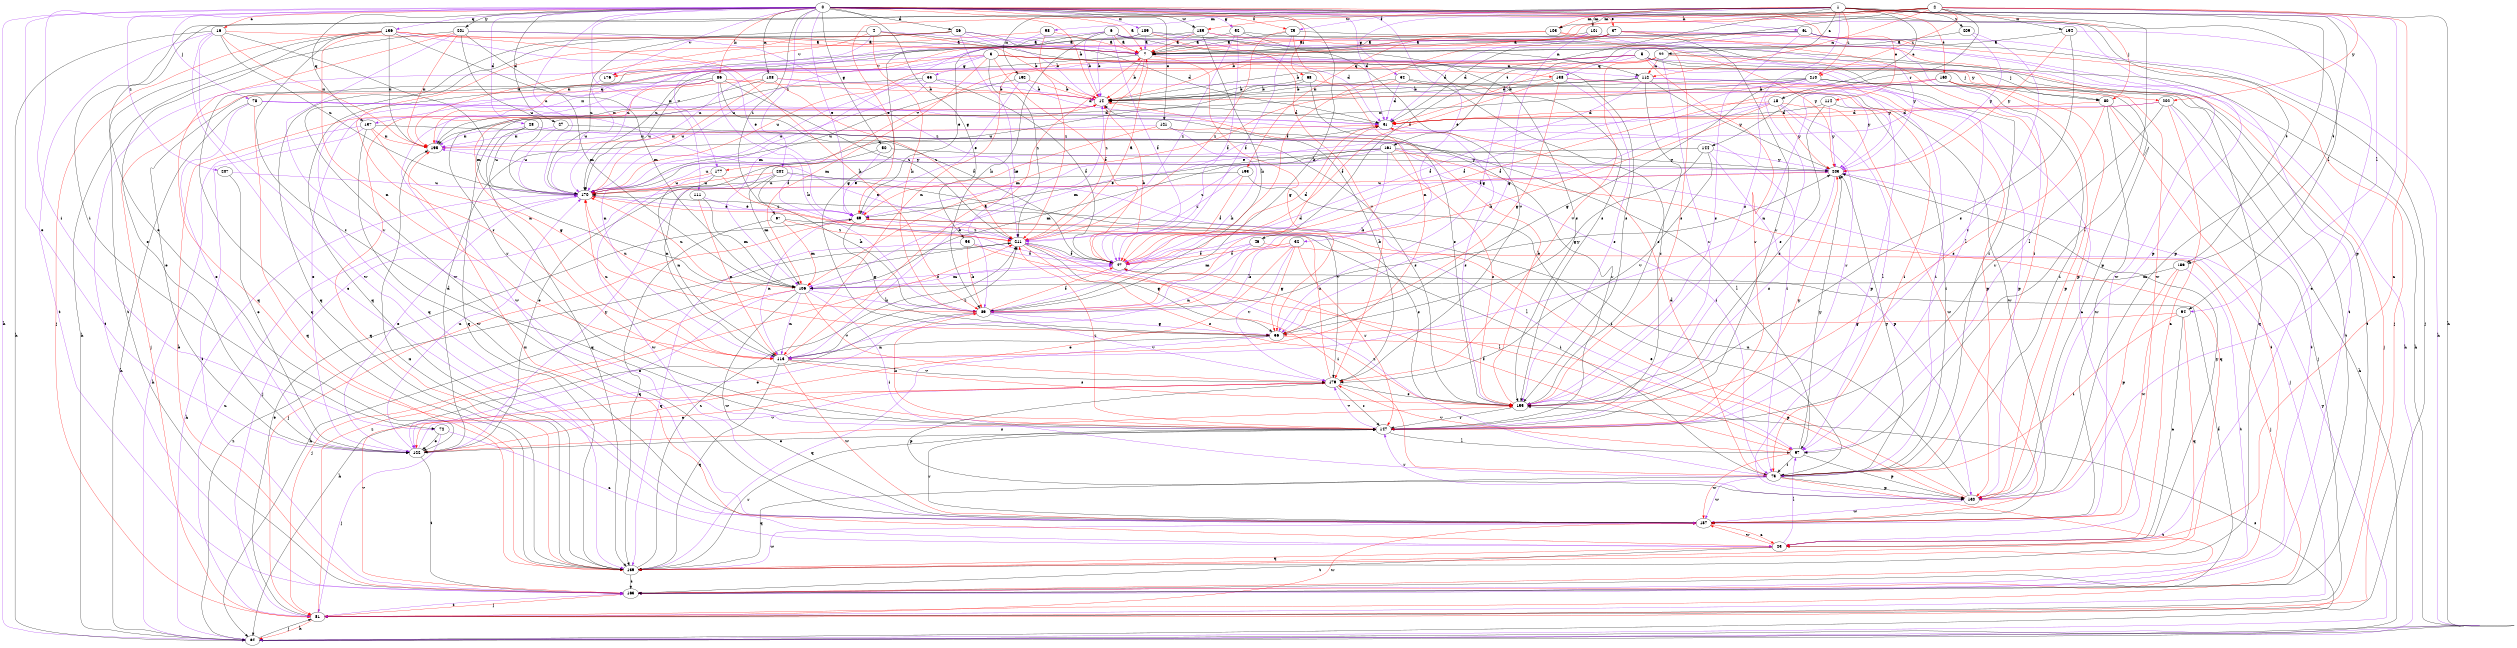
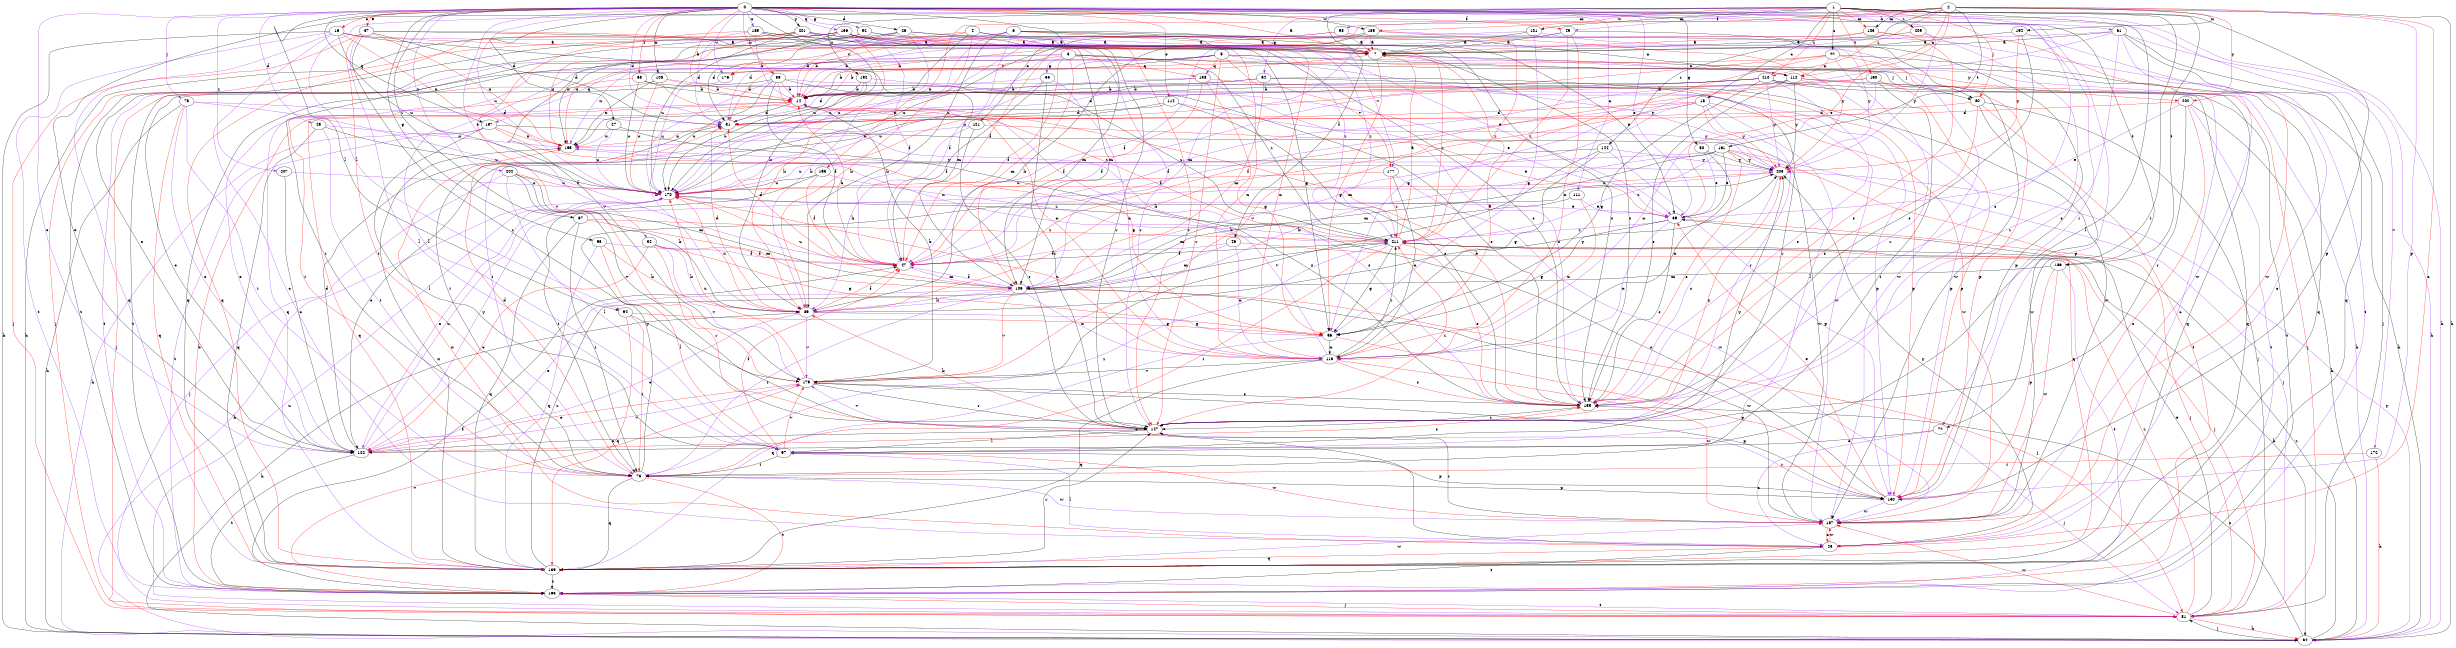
edge "16" -> "139": added, label "q"
node "172": added
